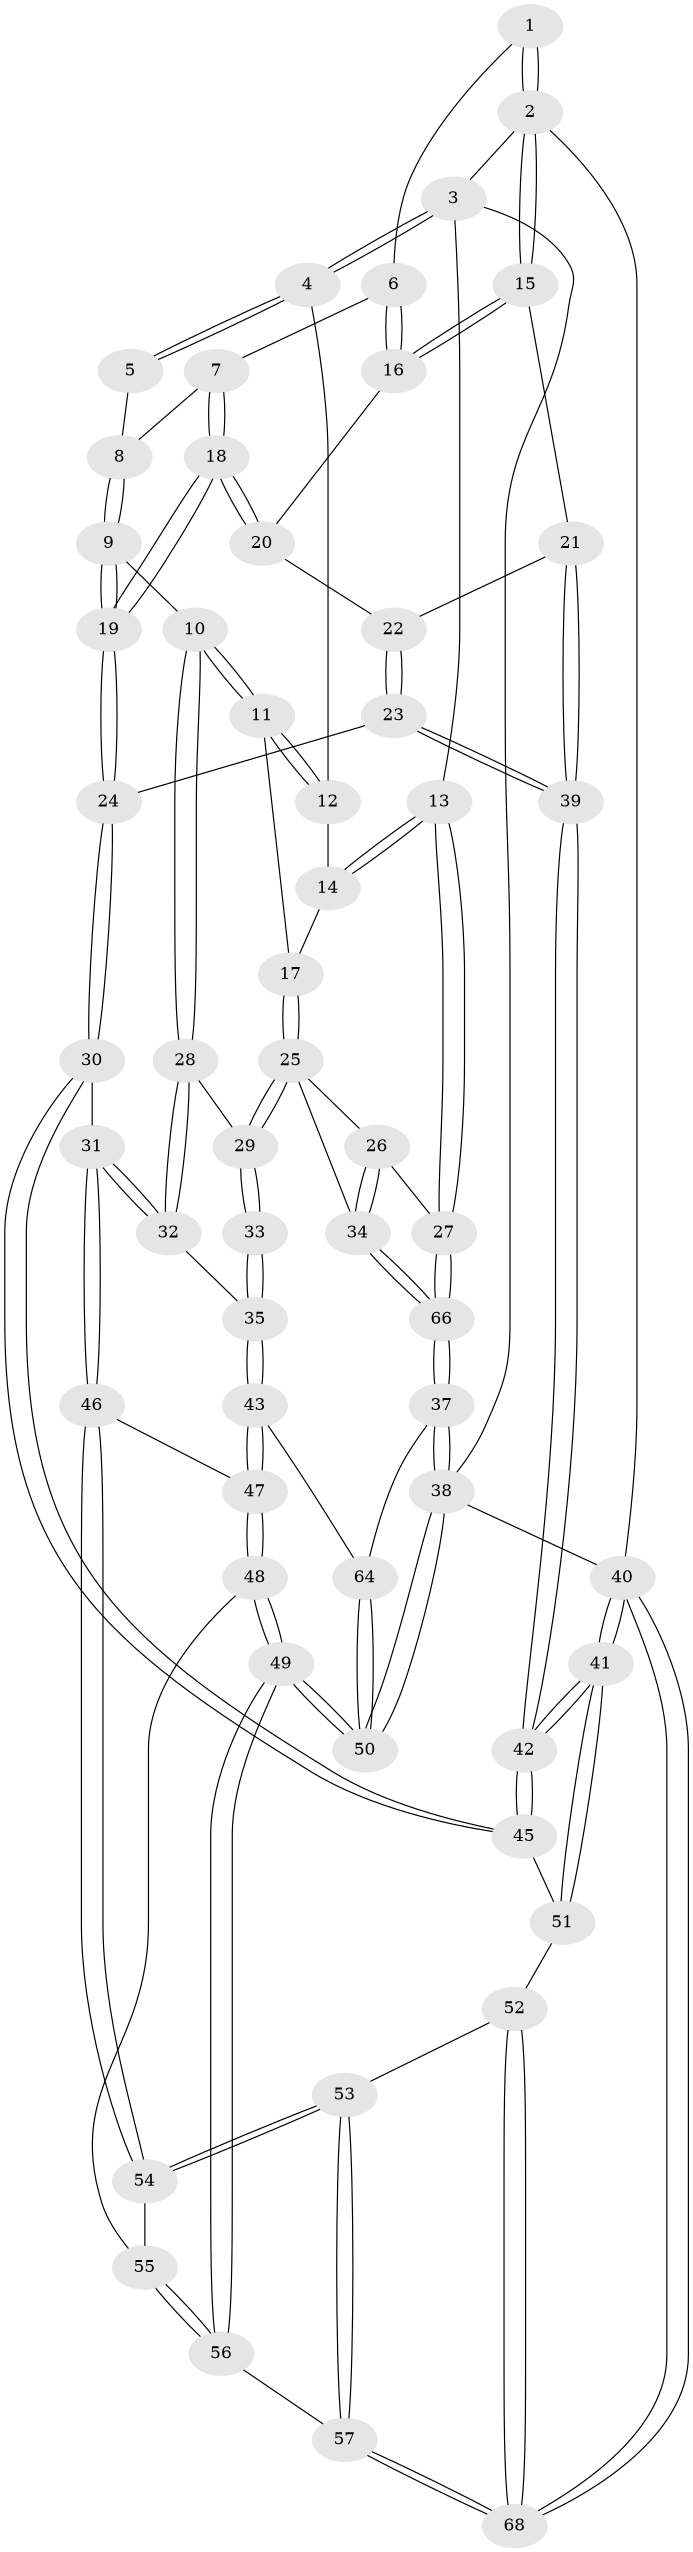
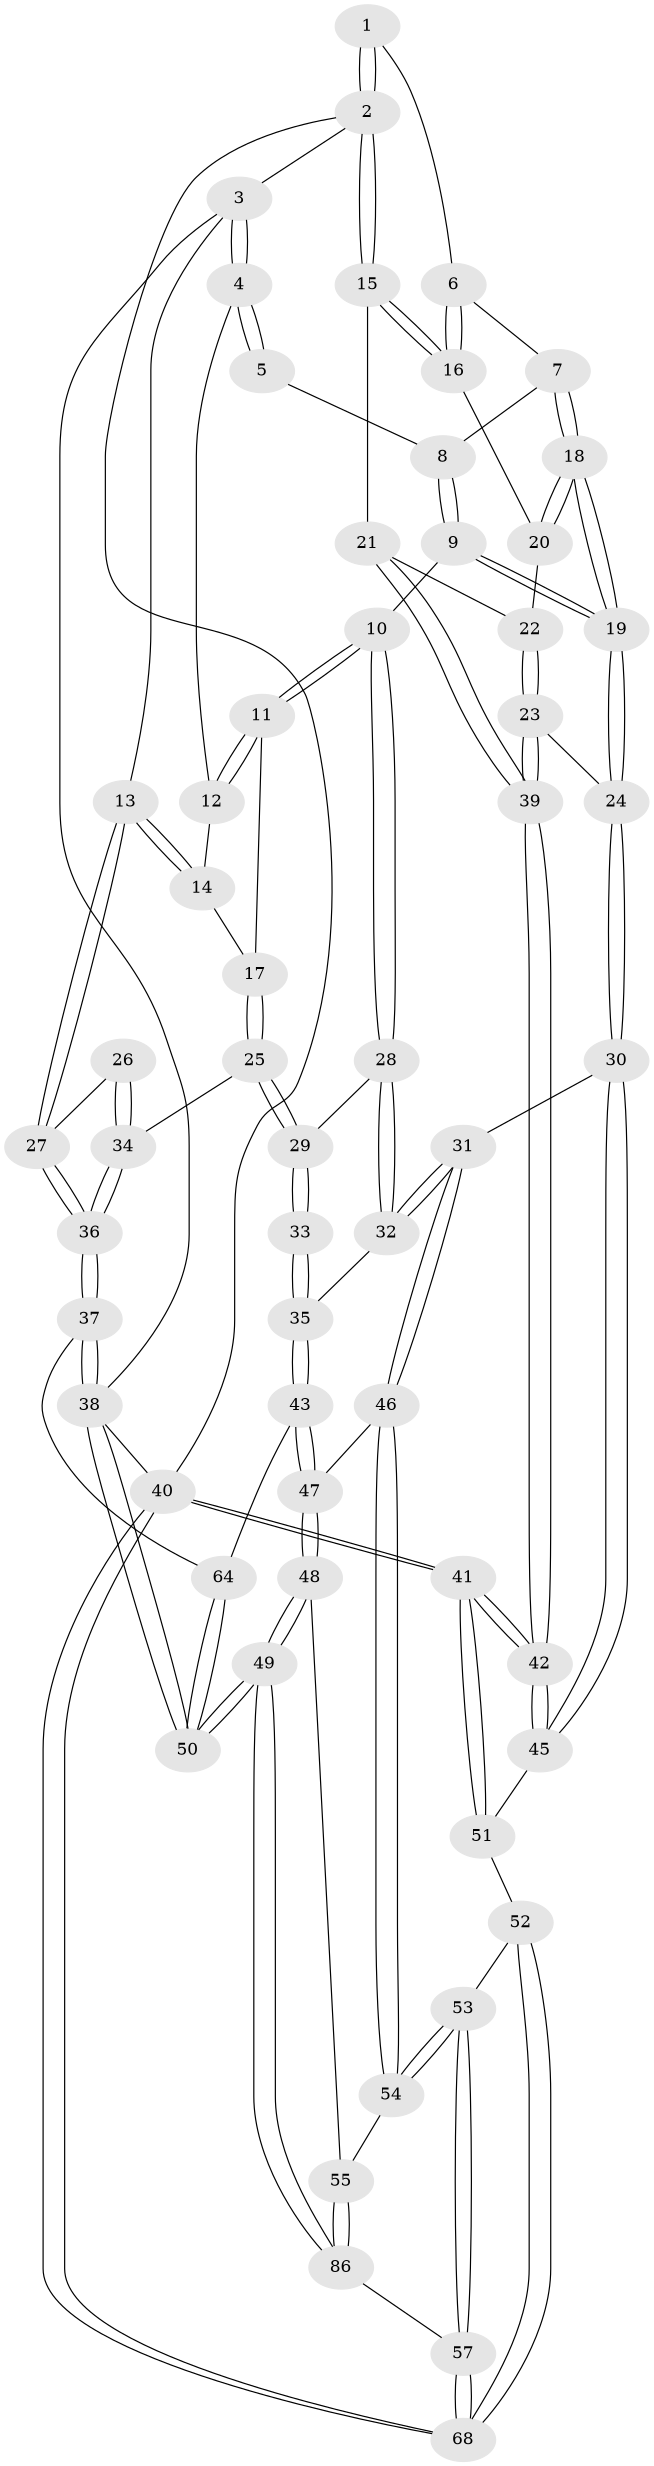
edge "25" -- "26": removed
node "66": label "66" -> "36"
node "56": label "56" -> "86"
